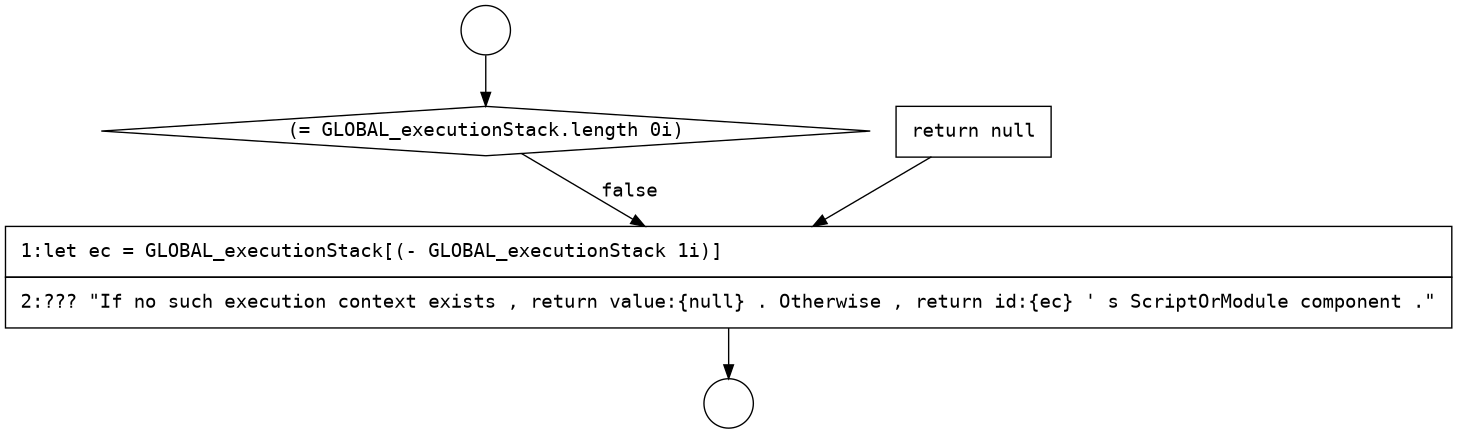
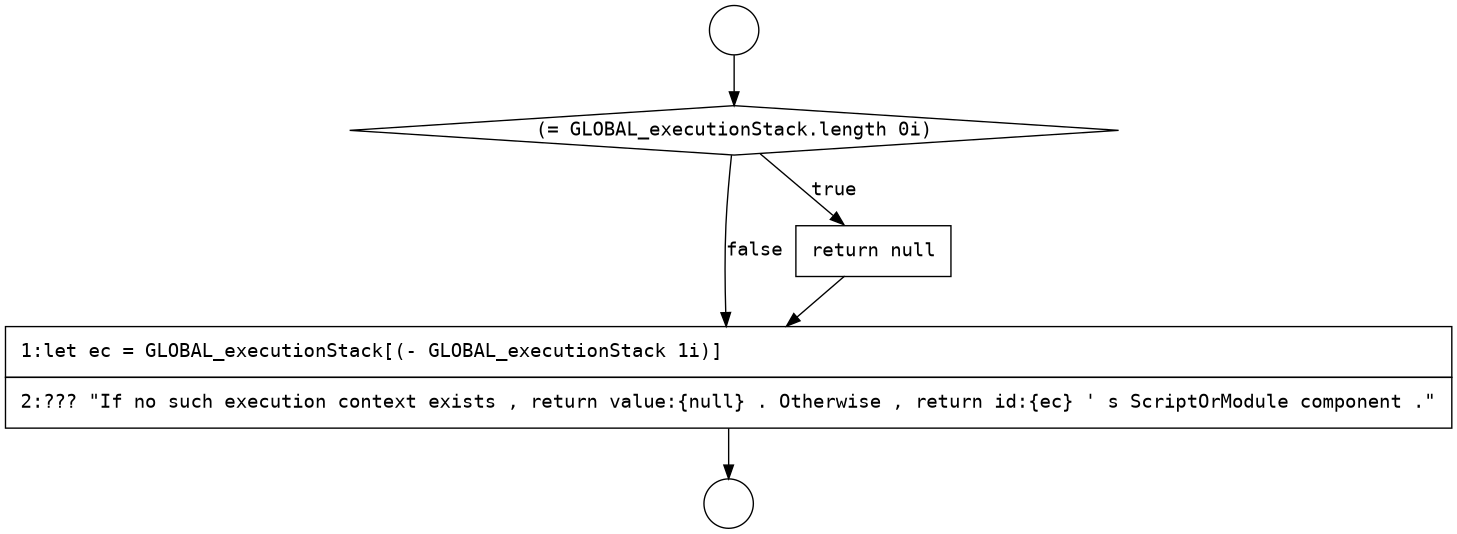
edge "(= GLOBAL_executionStack.length 0i)" -> "return null": added, label "true"
